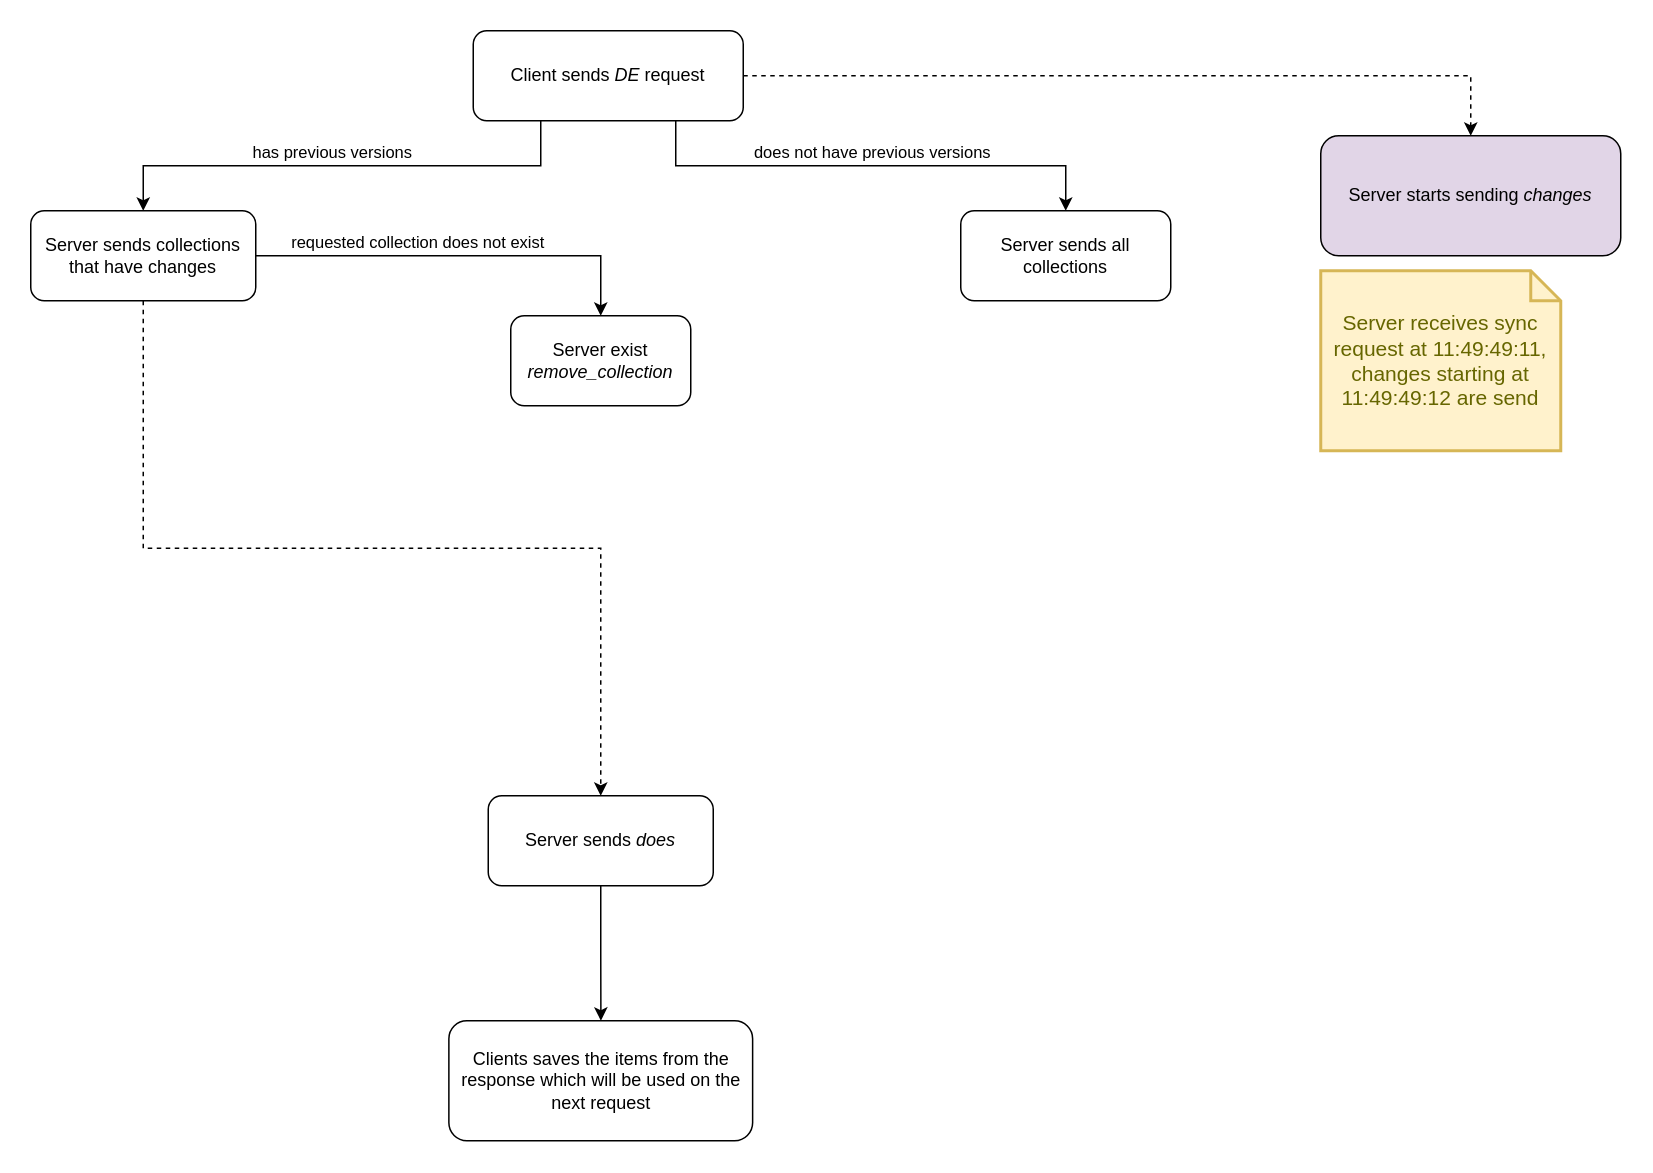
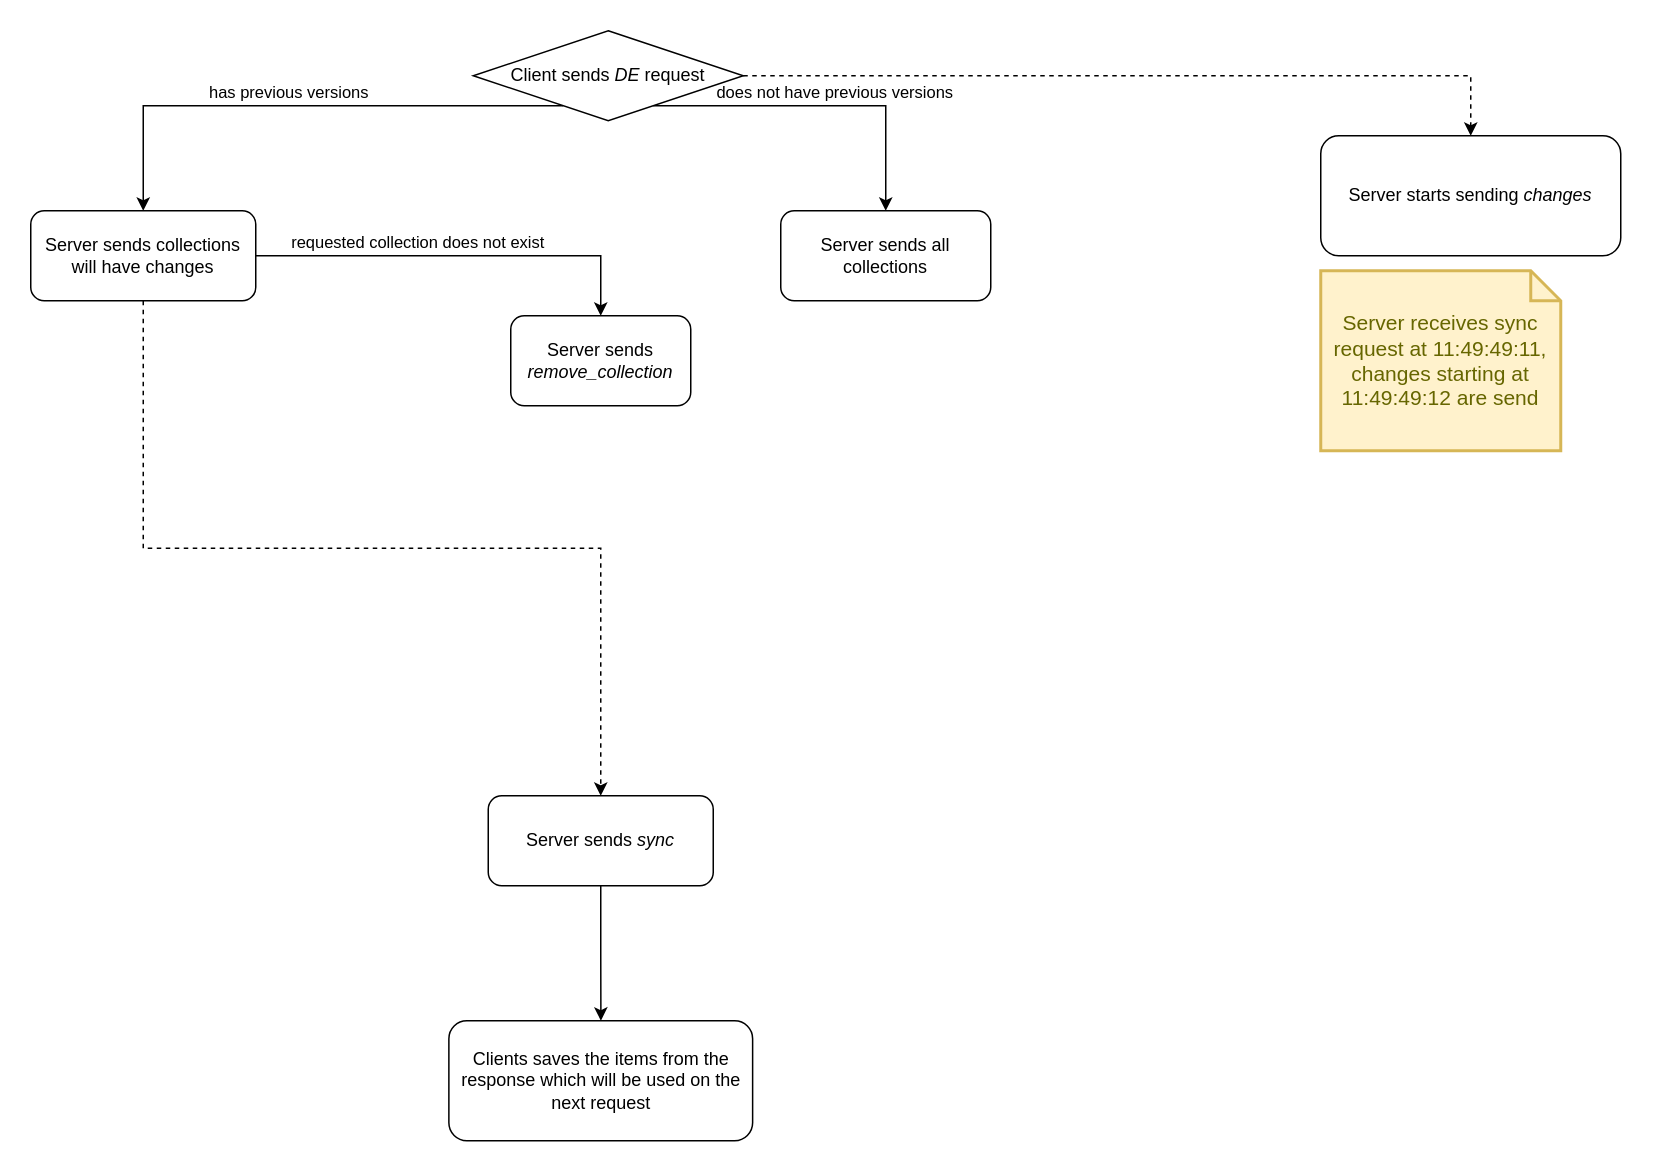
node "Client sends DE request": shape rounded rectangle -> diamond
node "Server starts sending changes": fillcolor #e1d5e7 -> #ffffff
node "Server sends collections that have changes": label "Server sends collections that have changes" -> "Server sends collections will have changes"
node "Server sends all collections": moved (1066, 256) -> (886, 256)
node "Server exist remove_collection": label "Server exist remove_collection" -> "Server sends remove_collection"
node "Server sends does": label "Server sends does" -> "Server sends sync"
